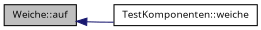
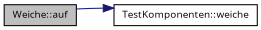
edge "TestKomponenten::weiche" -> "Weiche::auf": reversed
